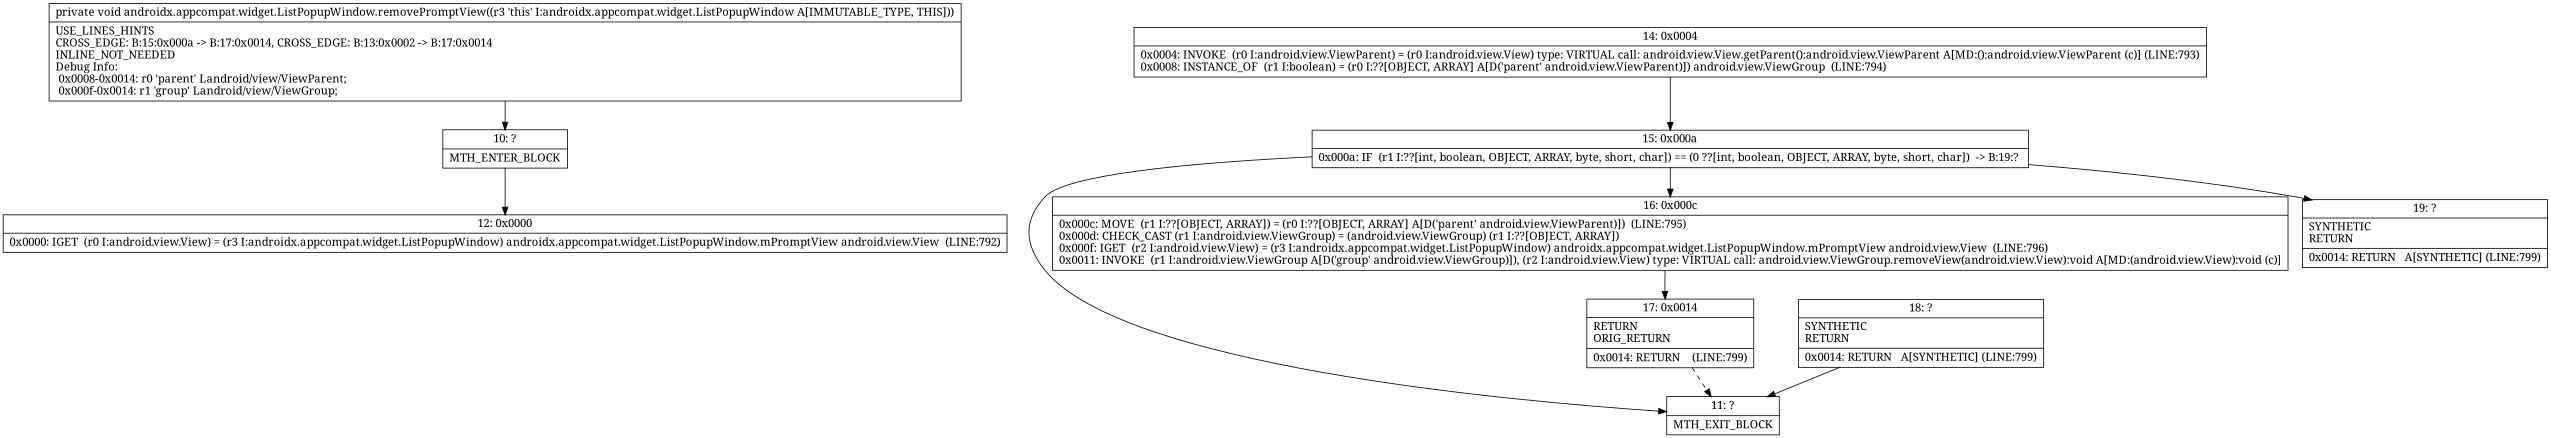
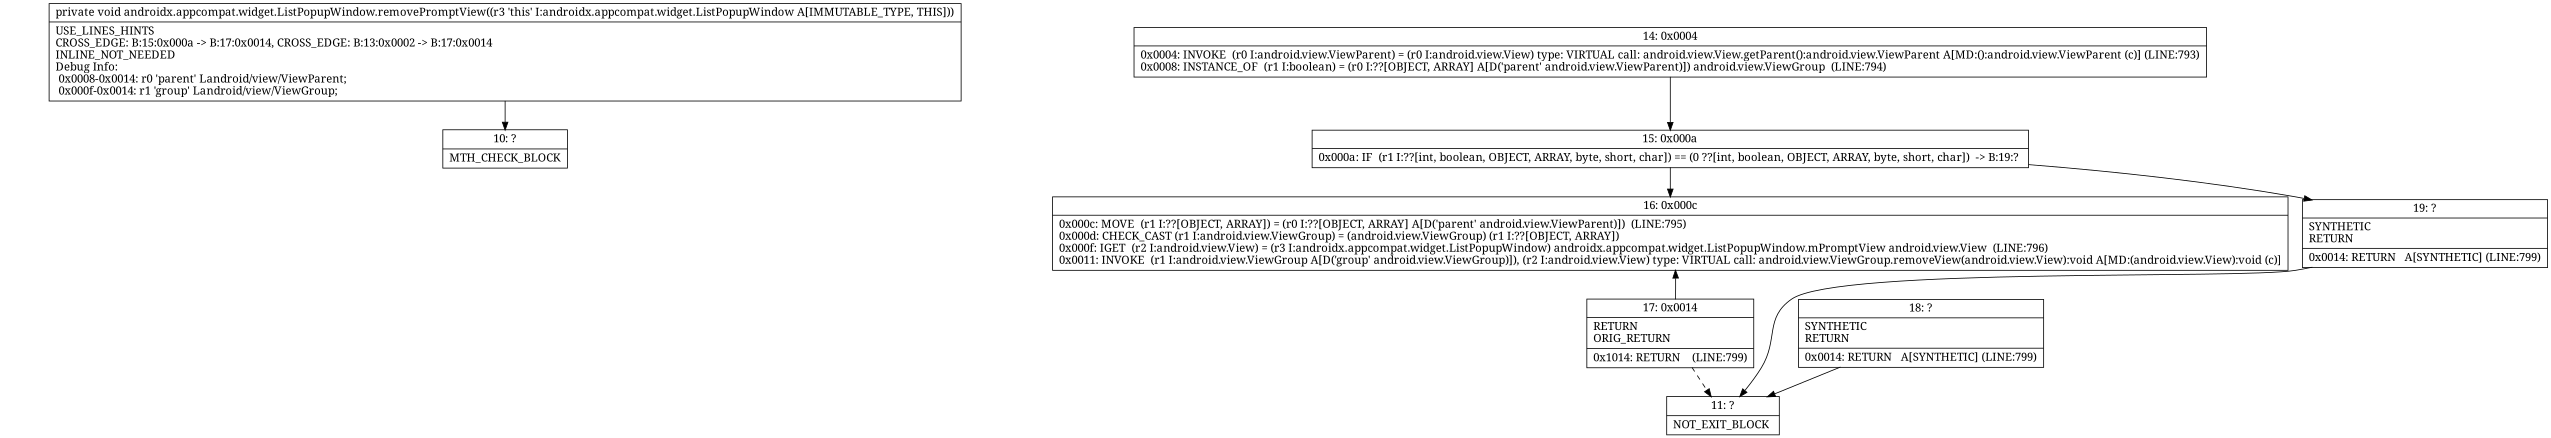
node "10: ?": text "MTH_ENTER_BLOCK" -> "MTH_CHECK_BLOCK"
node "12: 0x0000": removed
edge "16: 0x000c" -> "17: 0x0014": reversed
edge "15: 0x000a" -> "11: ?": now "19: ?" -> "11: ?"
node "17: 0x0014": text "0x0014: RETURN    (LINE:799)" -> "0x1014: RETURN    (LINE:799)"
node "11: ?": text "MTH_EXIT_BLOCK" -> "NOT_EXIT_BLOCK"
